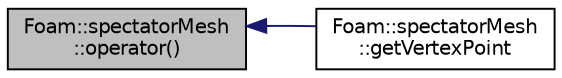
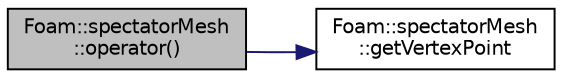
edge "Foam::spectatorMesh ::getVertexPoint" -> "Foam::spectatorMesh ::operator()": reversed
